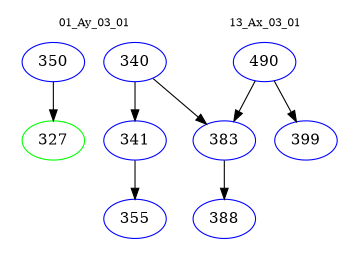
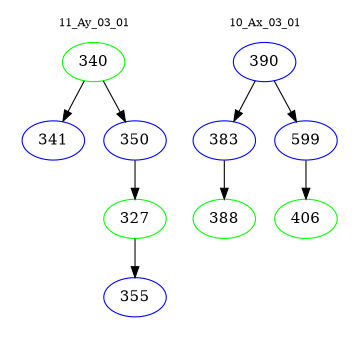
cluster "01_Ay_03_01": label "01_Ay_03_01" -> "11_Ay_03_01"
cluster "13_Ax_03_01": label "13_Ax_03_01" -> "10_Ax_03_01"
node "340": color blue -> green
node "490": label "490" -> "390"
edge "340" -> "383": now "340" -> "350"
node "399": label "399" -> "599"
edge "341" -> "355": now "327" -> "355"
node "388": color blue -> green
node "406": added
